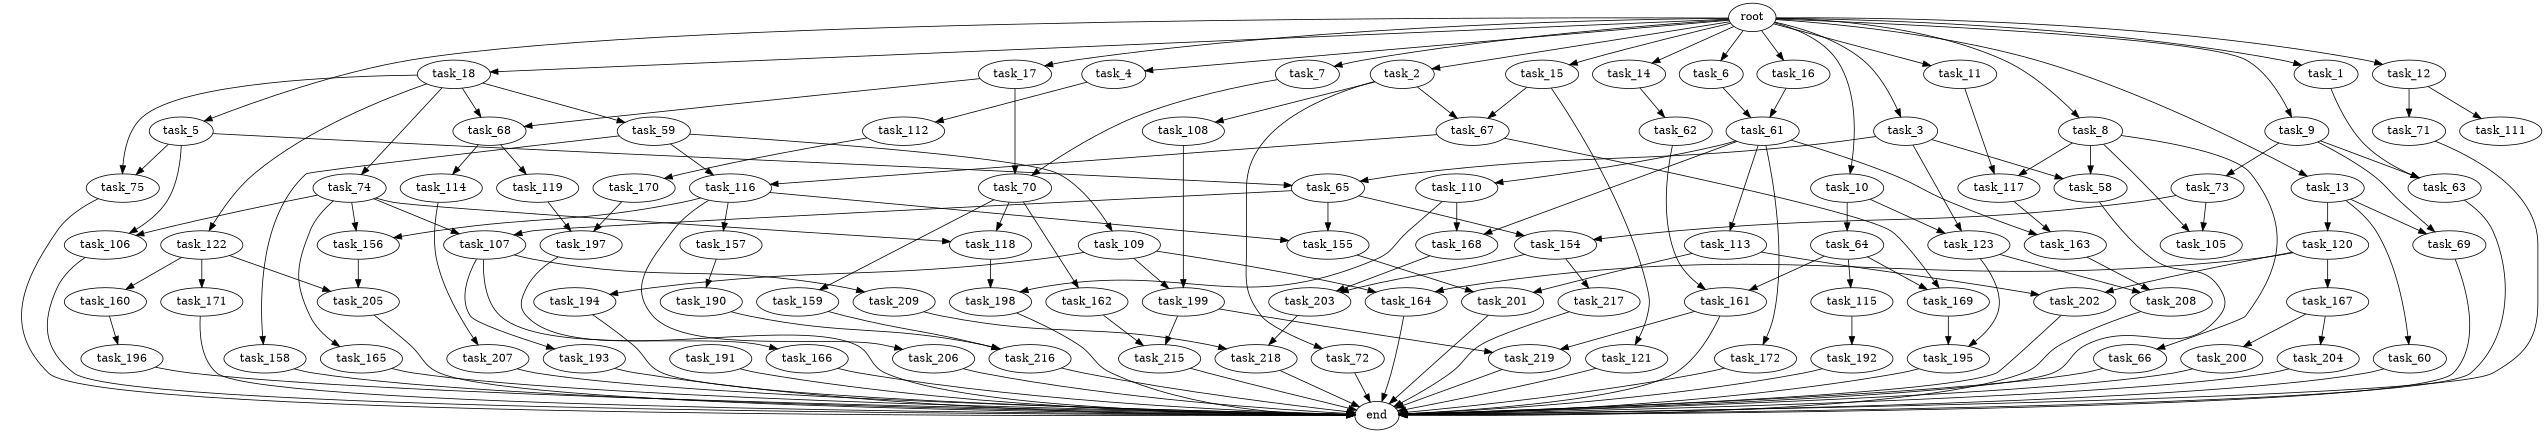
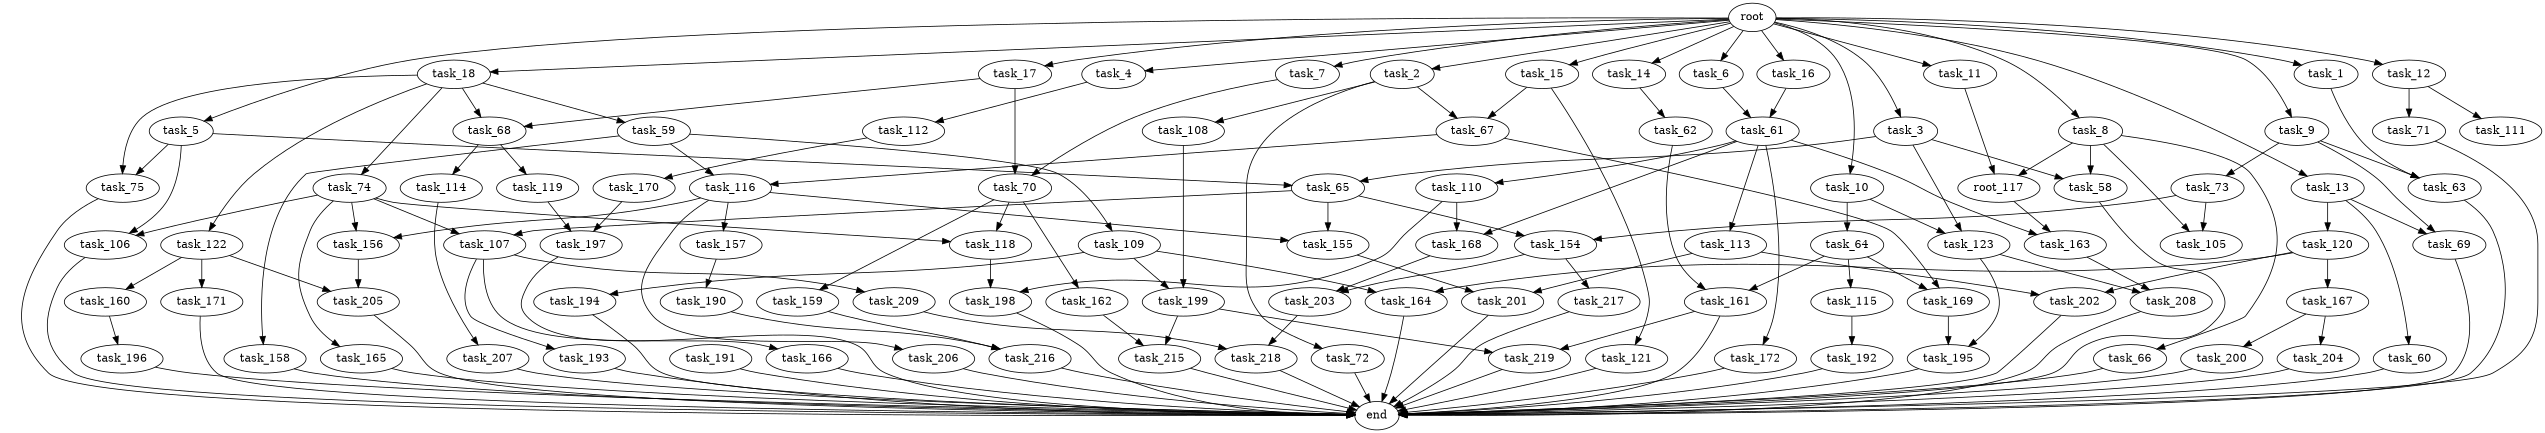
node "task_117": label "task_117" -> "root_117"
